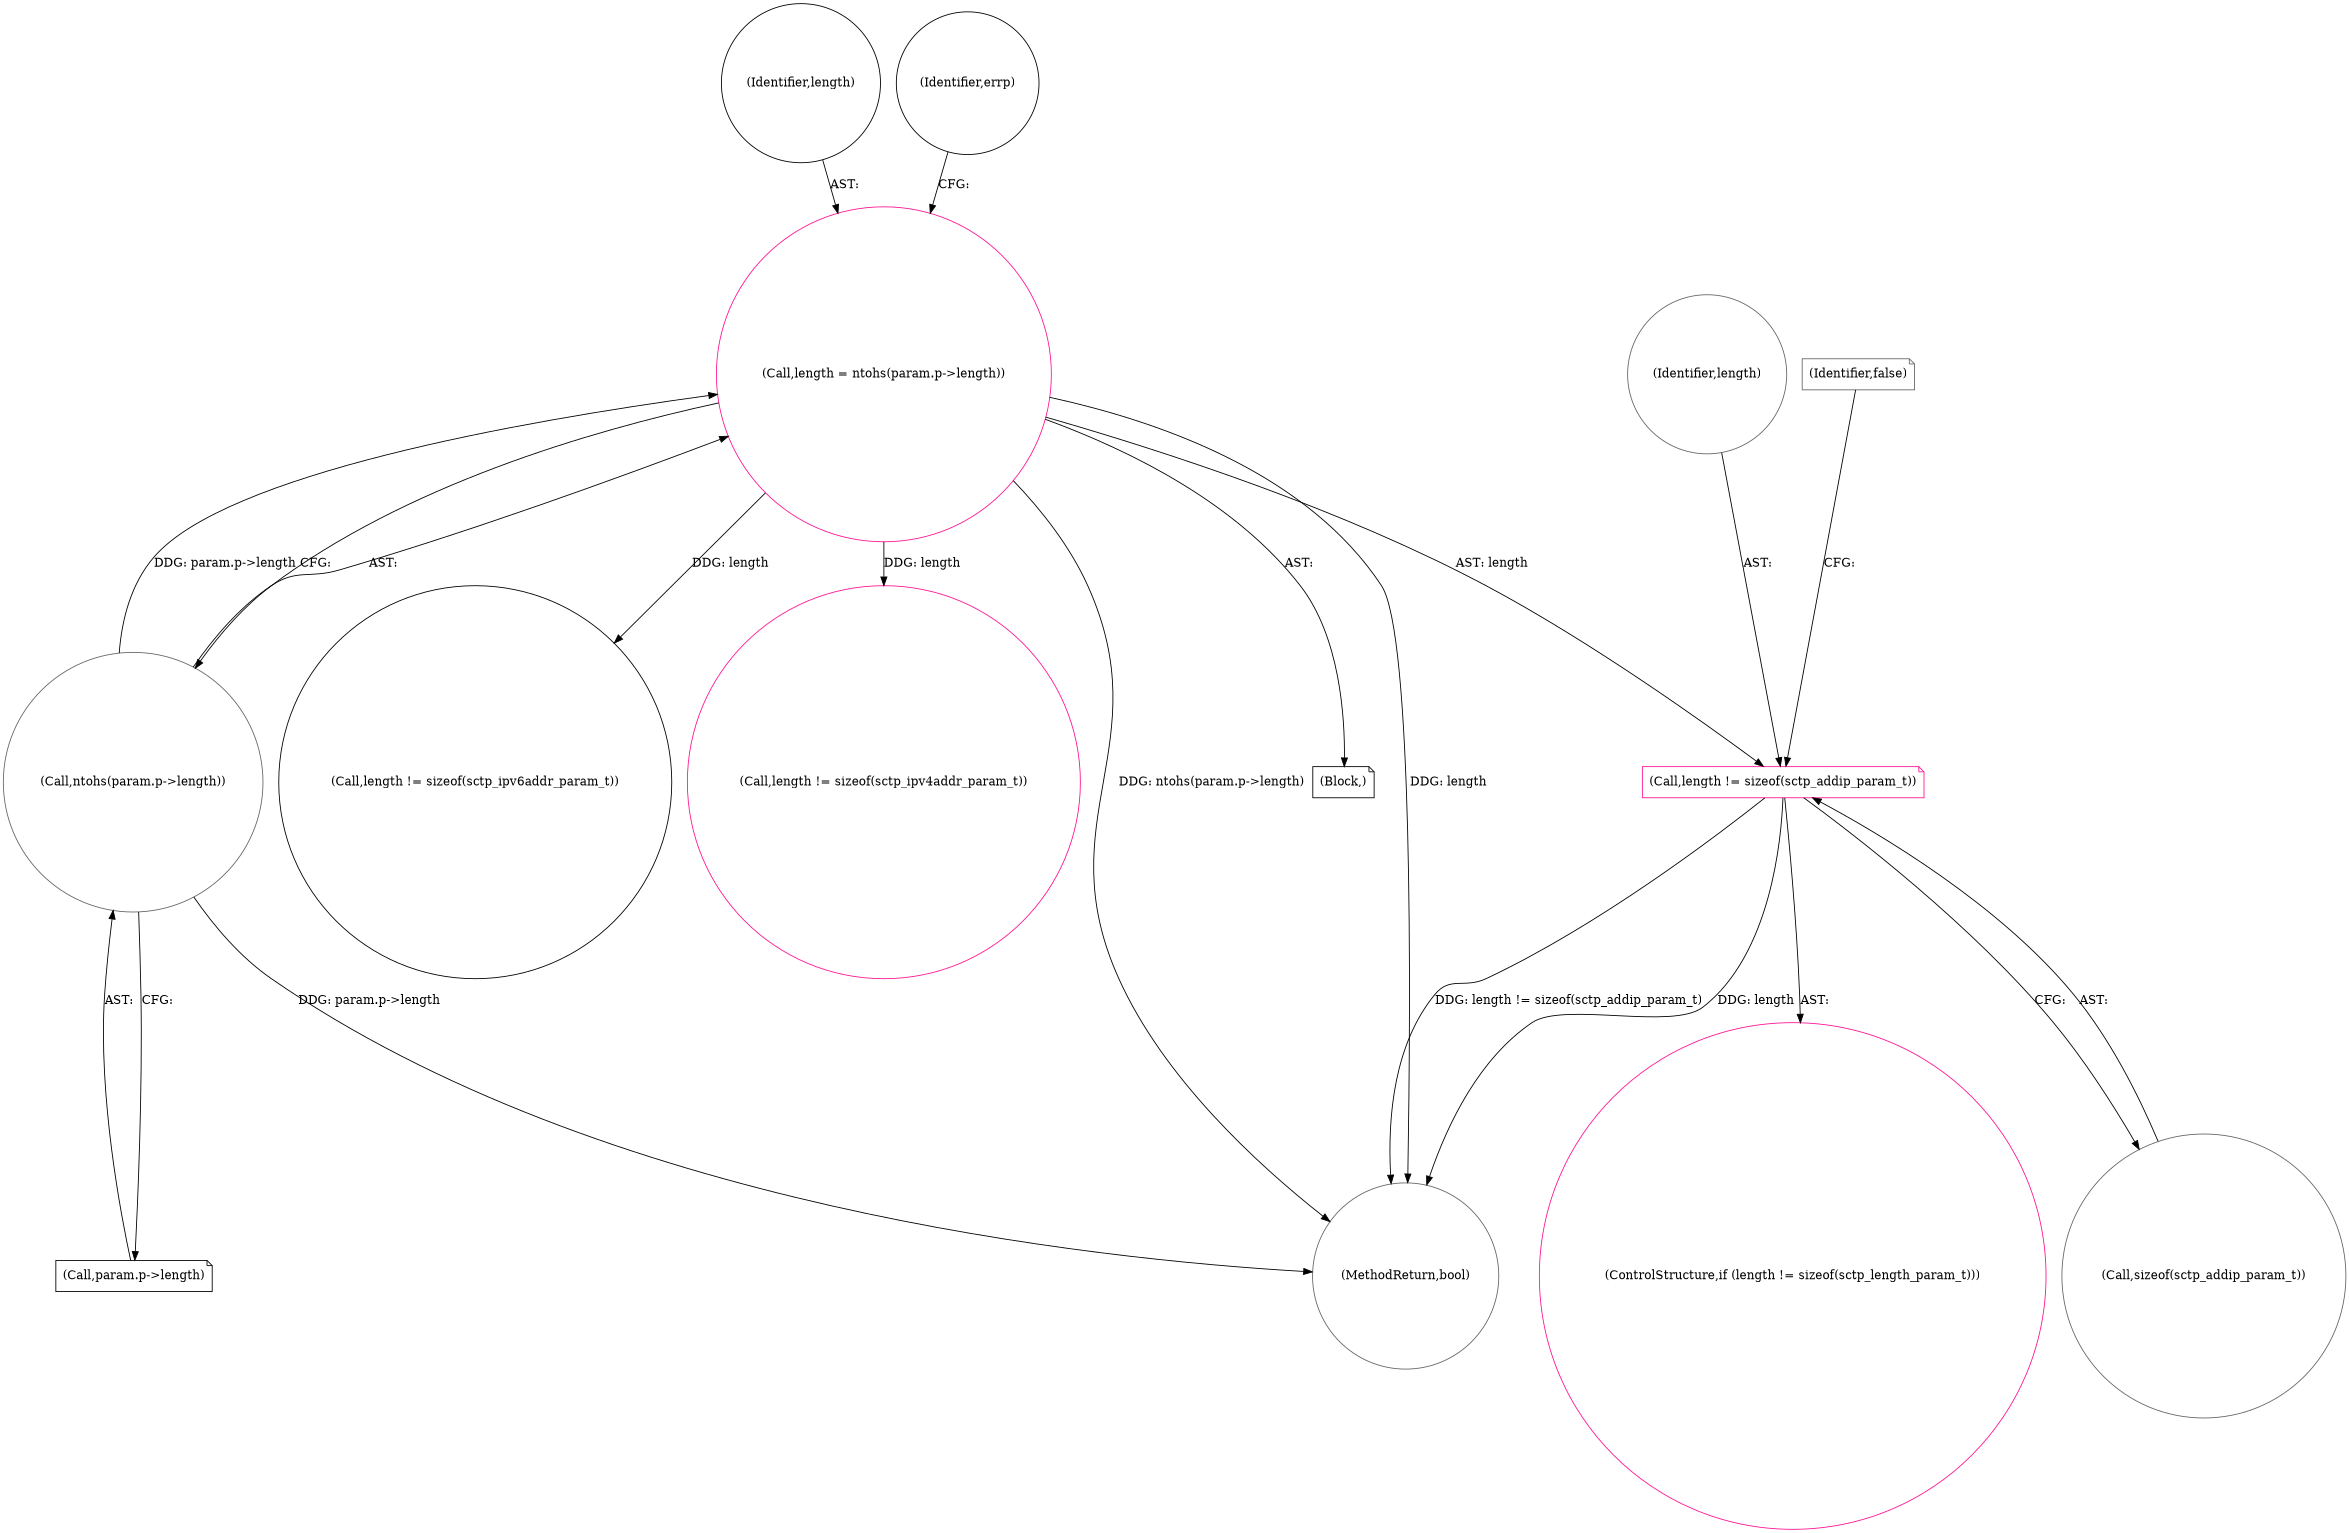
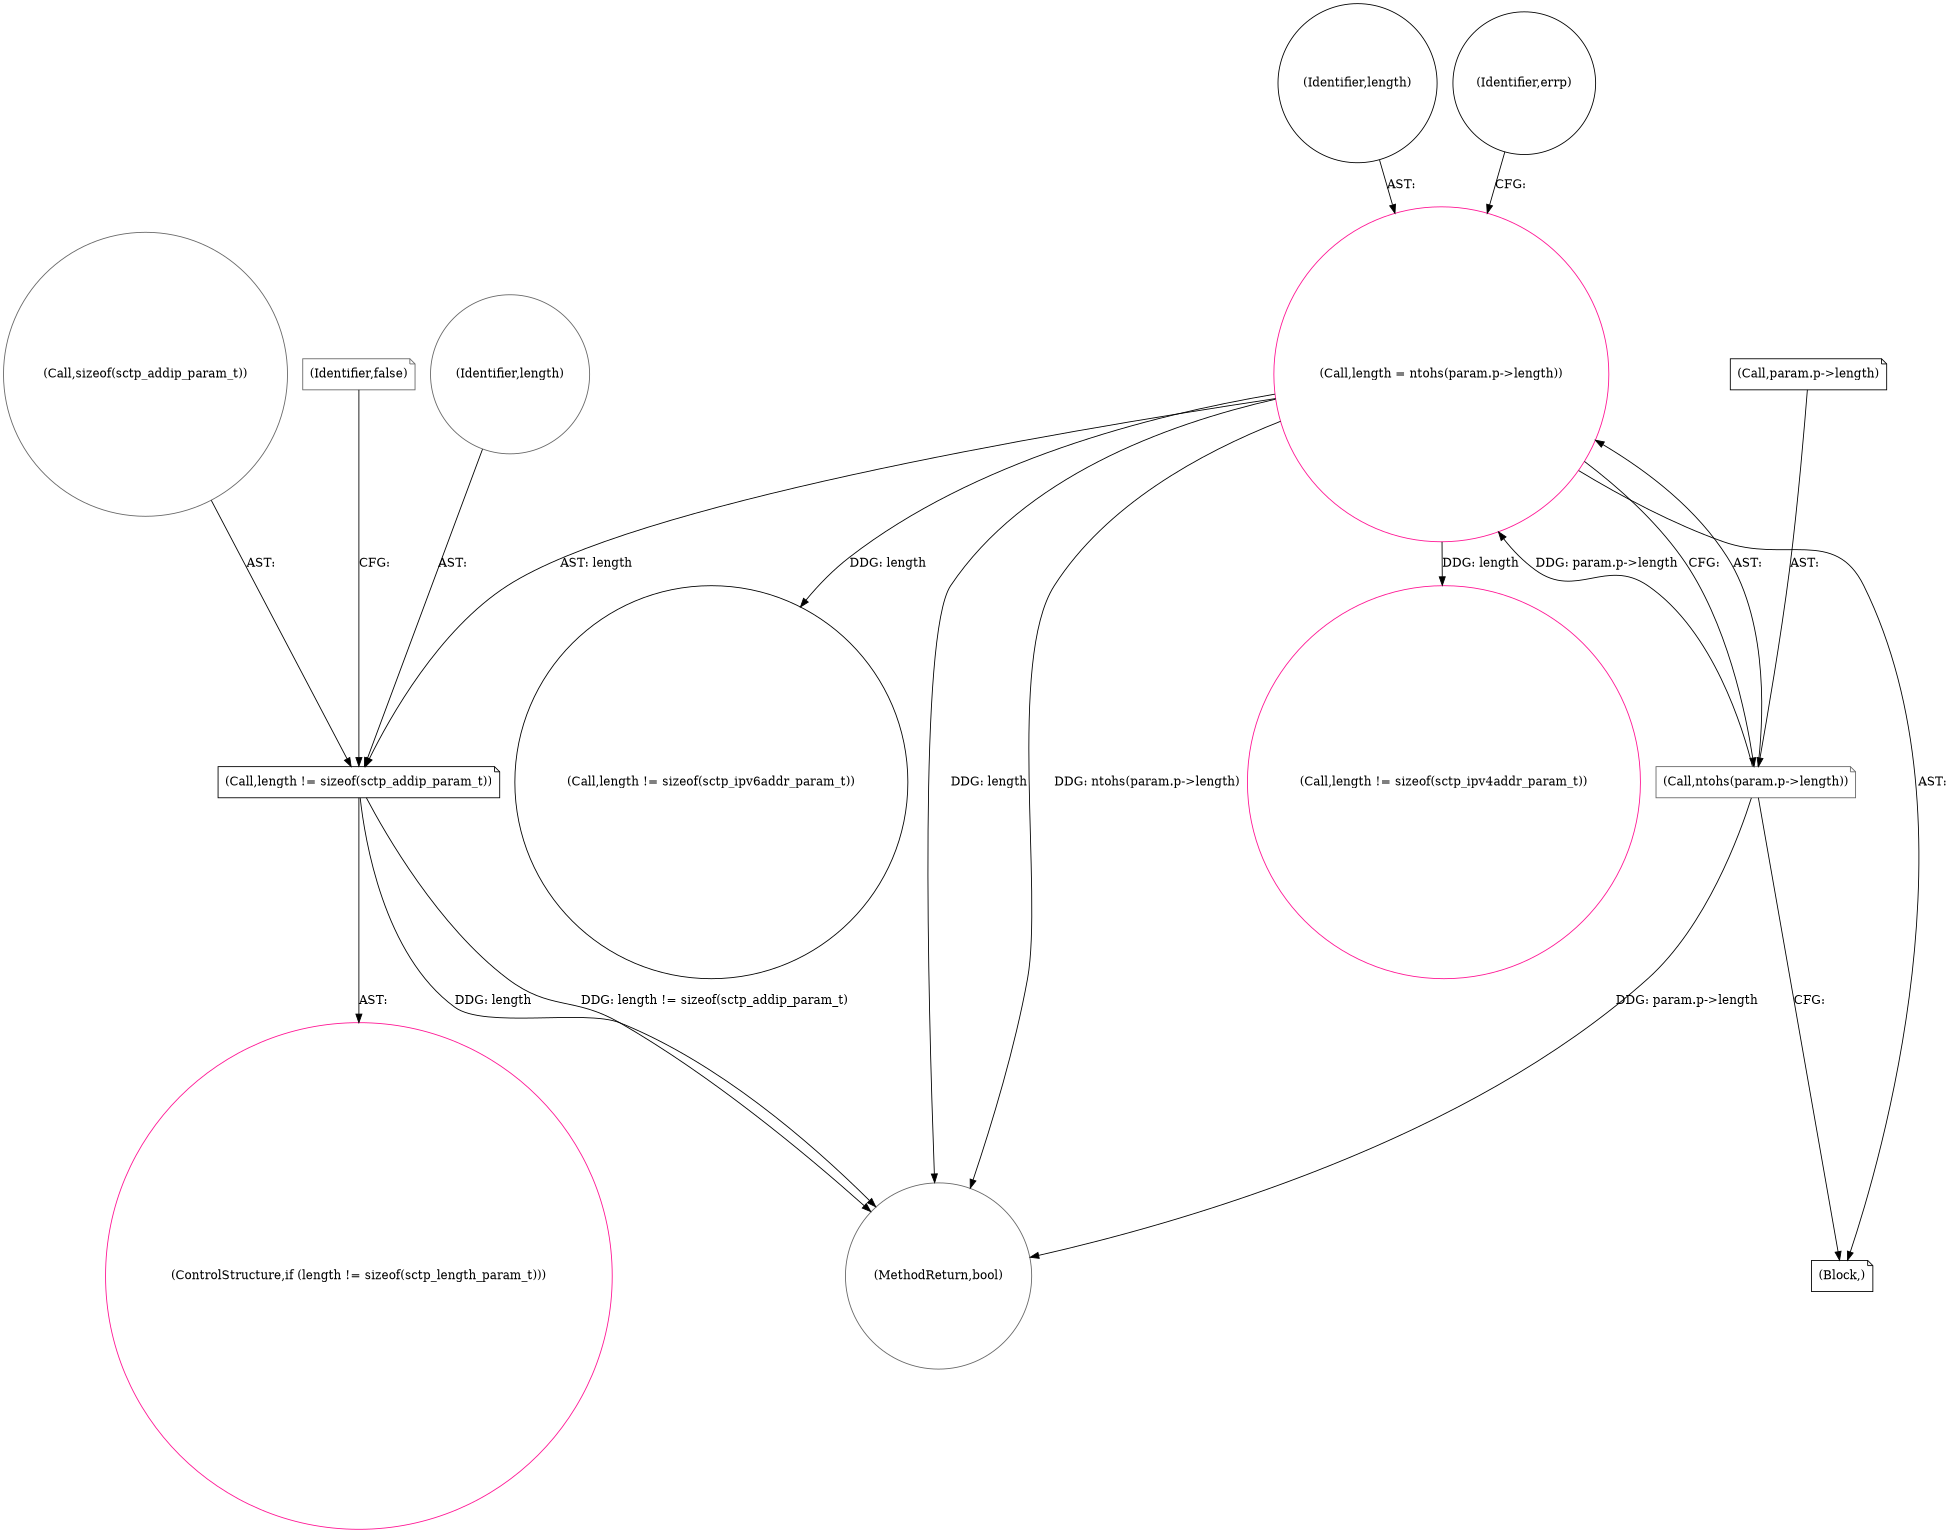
node "(Call,ntohs(param.p->length))": shape circle -> note
node "(Call,length != sizeof(sctp_addip_param_t))": color deeppink -> black
edge "(Call,length != sizeof(sctp_addip_param_t))" -> "(Call,sizeof(sctp_addip_param_t))": removed, label "CFG:"
edge "(Call,ntohs(param.p->length))" -> "(Call,param.p->length)": now "(Call,ntohs(param.p->length))" -> "(Block,)"
